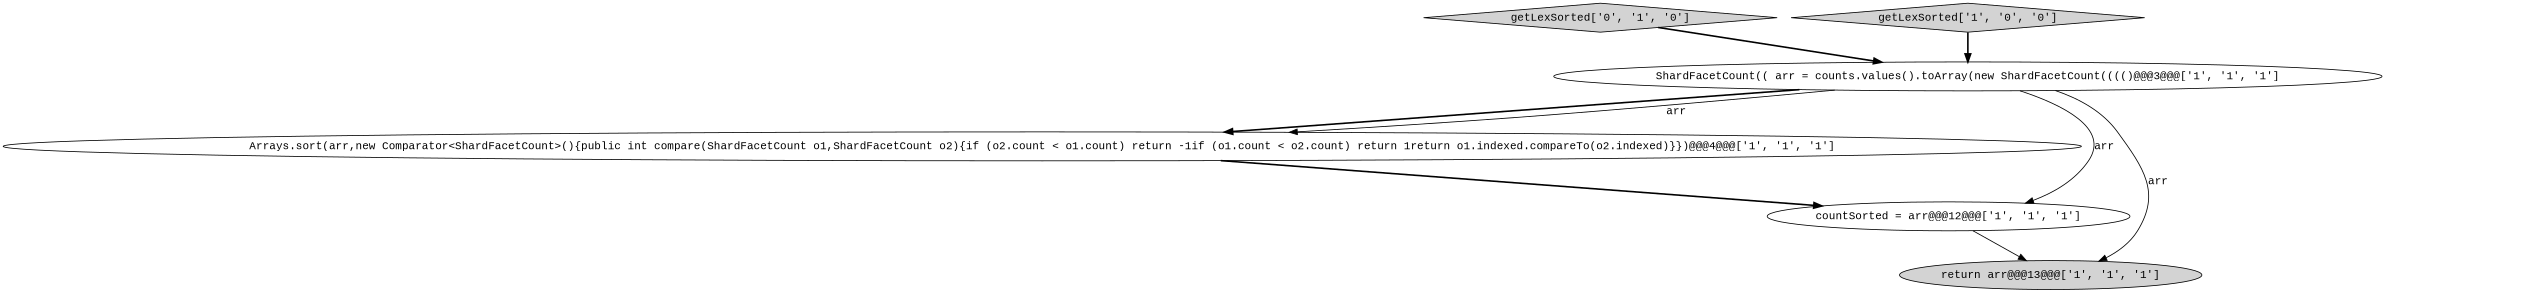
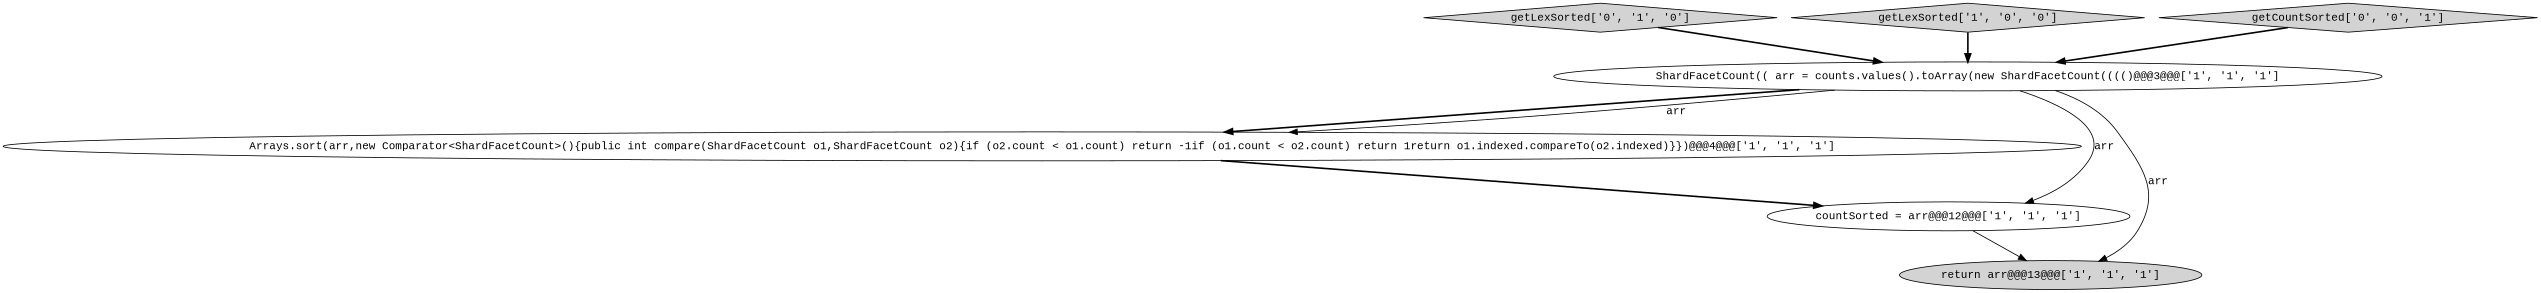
node "getCountSorted['0', '0', '1']": added
